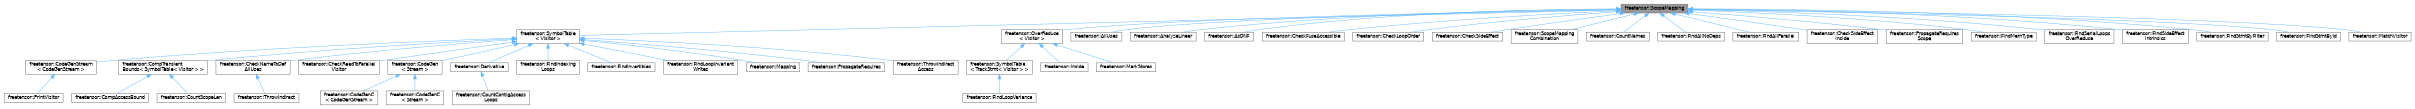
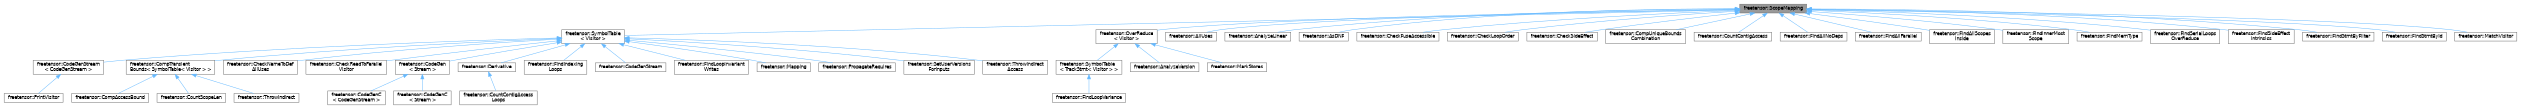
node "freetensor::ScopeMapping Combination": label "freetensor::ScopeMapping Combination" -> "freetensor::CompUniqueBounds Combination"
node "freetensor::CountNames": label "freetensor::CountNames" -> "freetensor::CountContigAccess"
node "freetensor::CheckSideEffect Inside": label "freetensor::CheckSideEffect Inside" -> "freetensor::FindAllScopes Inside"
node "freetensor::PropagateRequires Scope": label "freetensor::PropagateRequires Scope" -> "freetensor::FindInnerMost Scope"
node "freetensor::FindInvertibles": label "freetensor::FindInvertibles" -> "freetensor::CodeGenStream"
node "freetensor::SetUserVersions ForInputs": added
node "freetensor::Inside": label "freetensor::Inside" -> "freetensor::AnalyzeVersion"
edge "freetensor::ThrowIndirect" -> "freetensor::CheckNameToDef AllUses": now "freetensor::ThrowIndirect" -> "freetensor::CompTransient Bounds< SymbolTable< Visitor > >"
